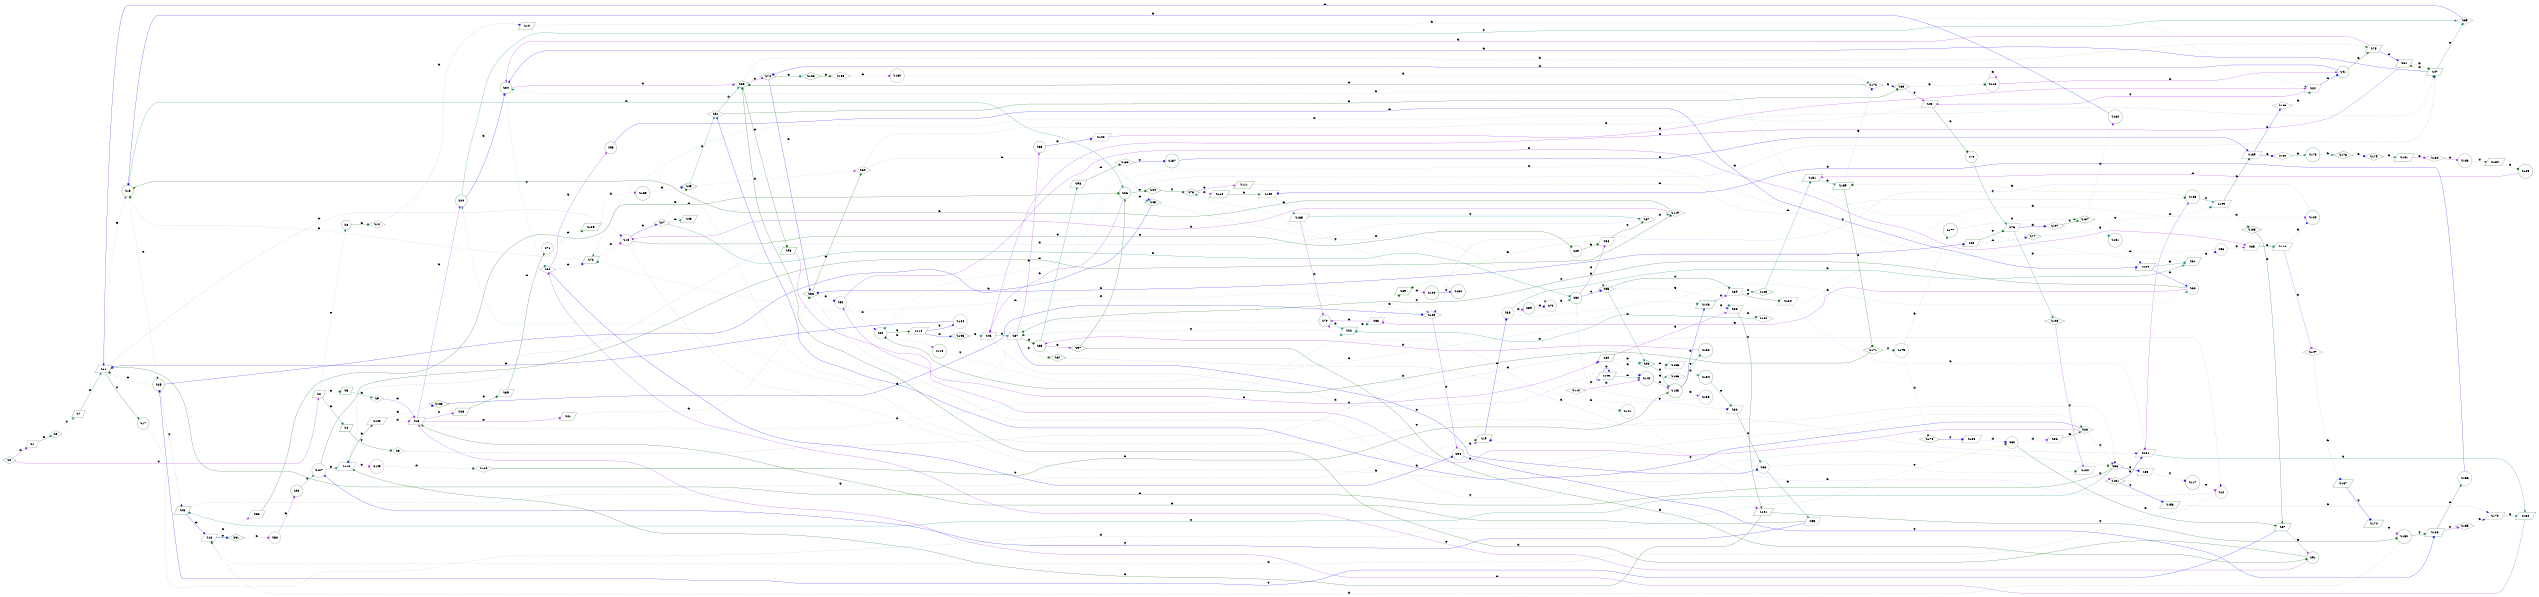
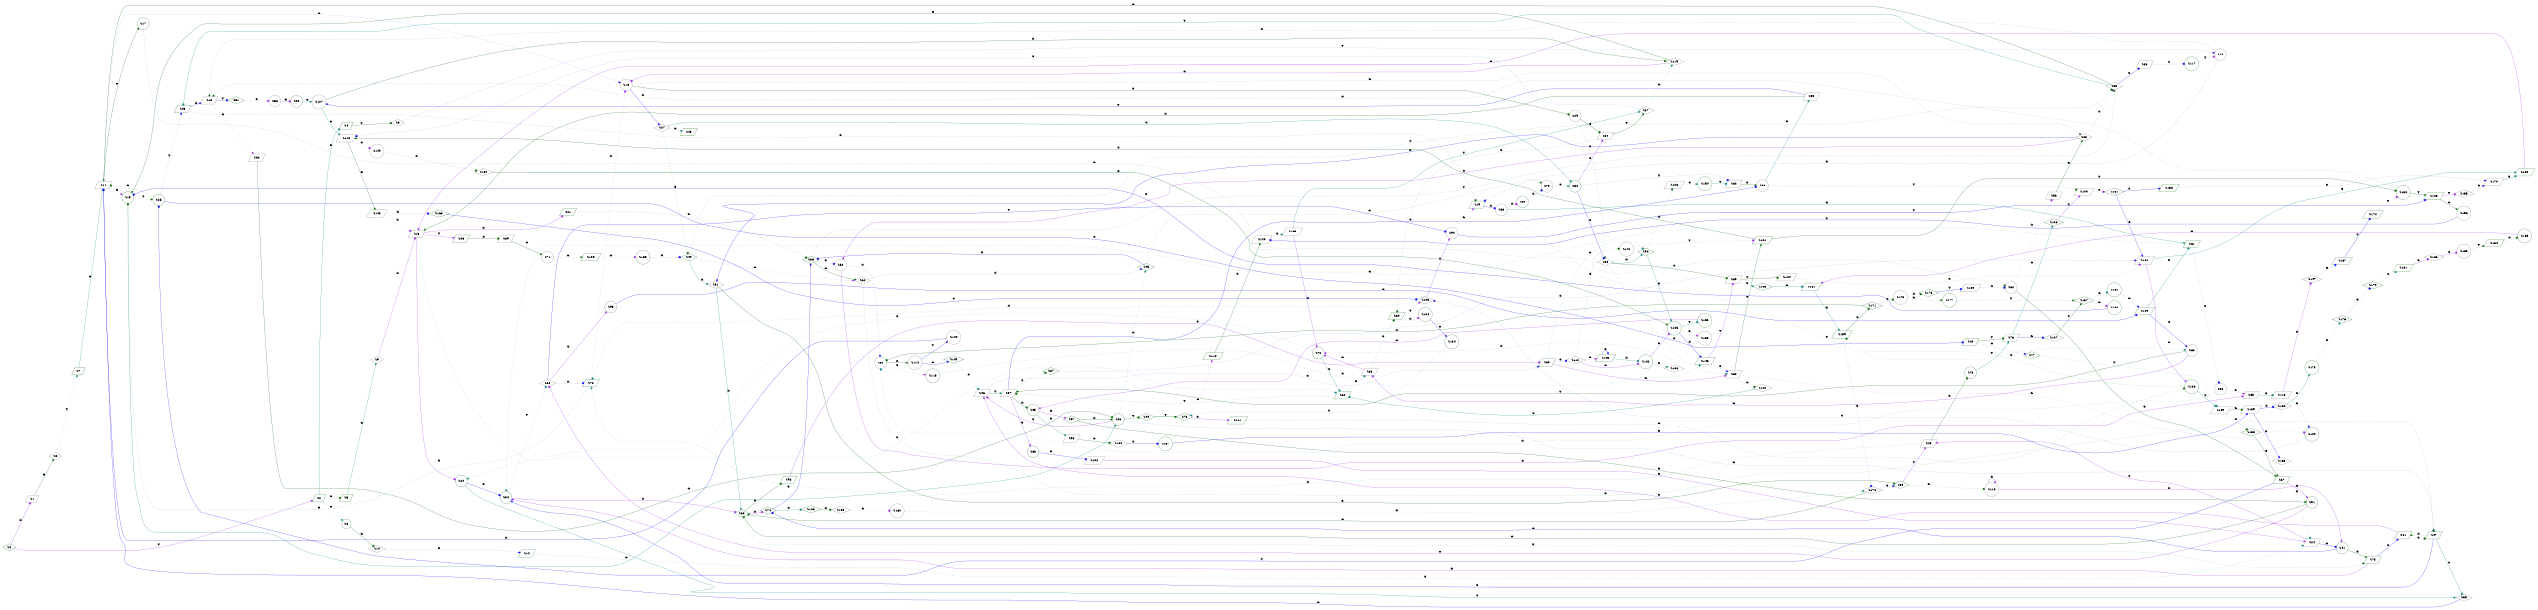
node "S114": shape parallelogram -> circle
edge "S80" -> "S142": now "S80" -> "S112"
